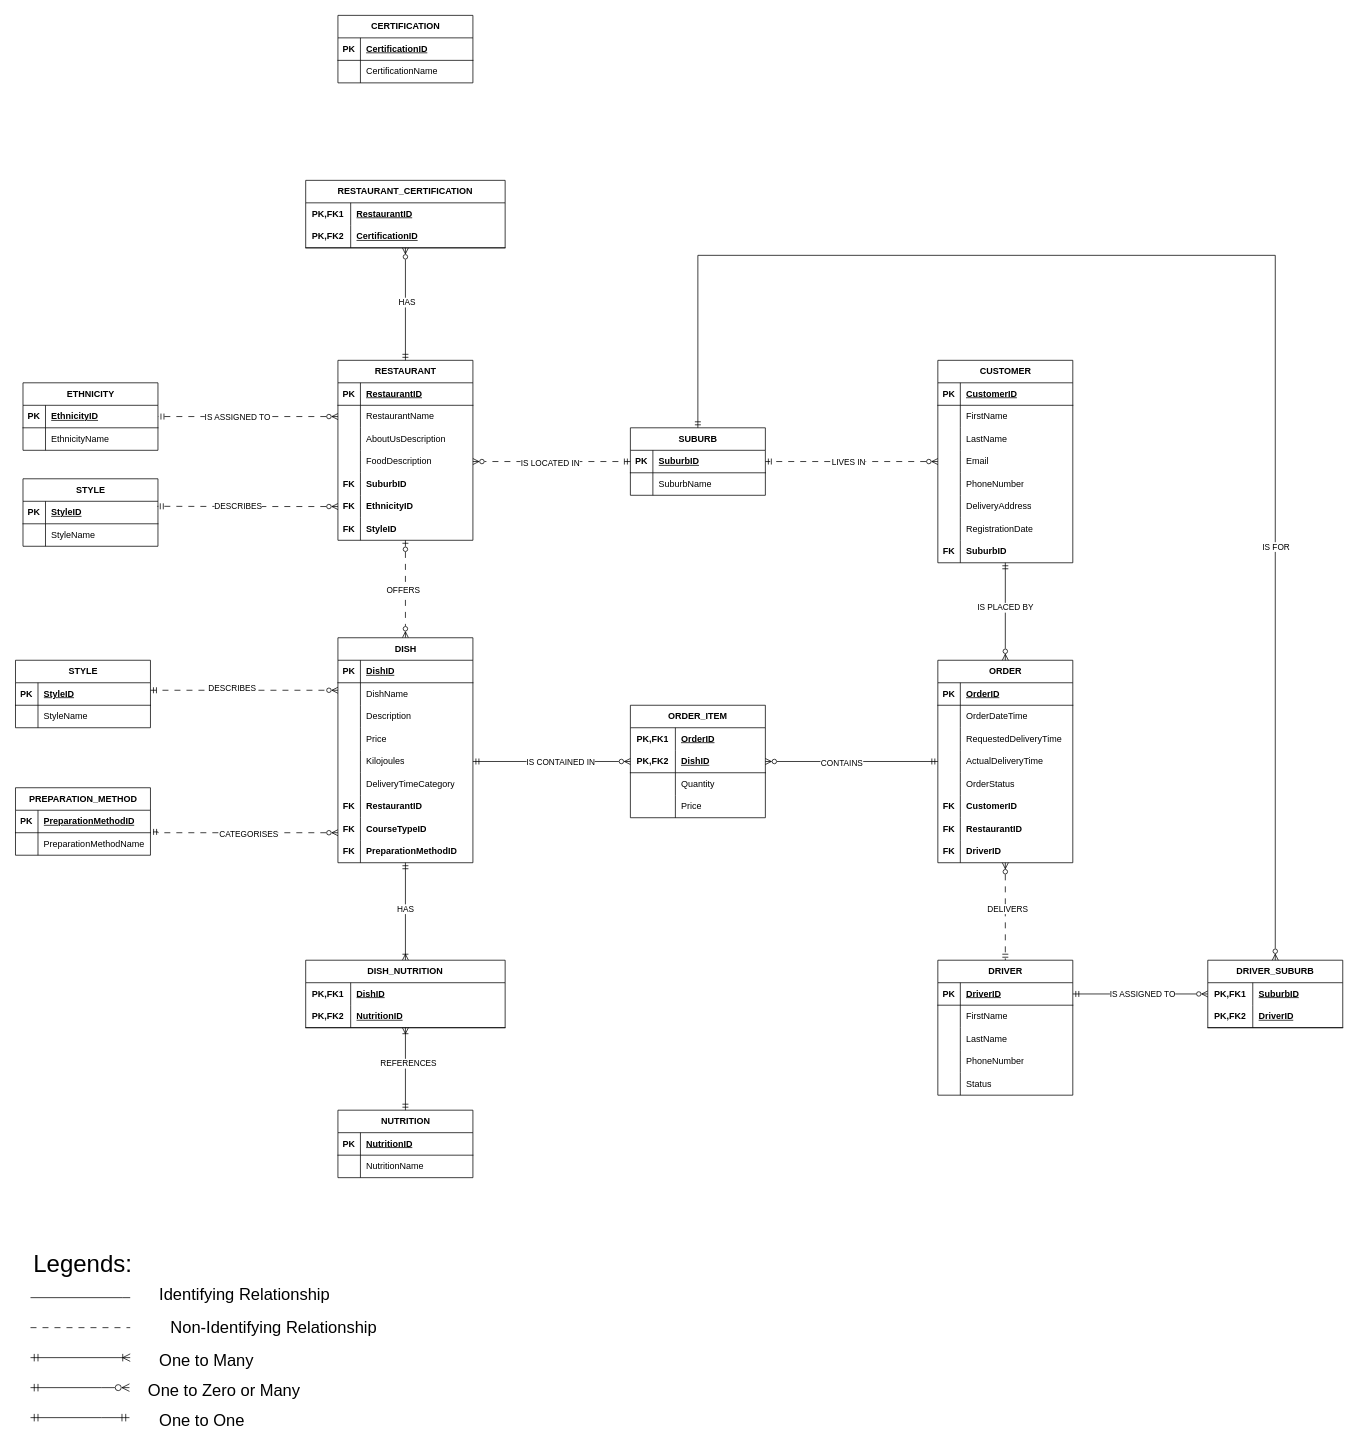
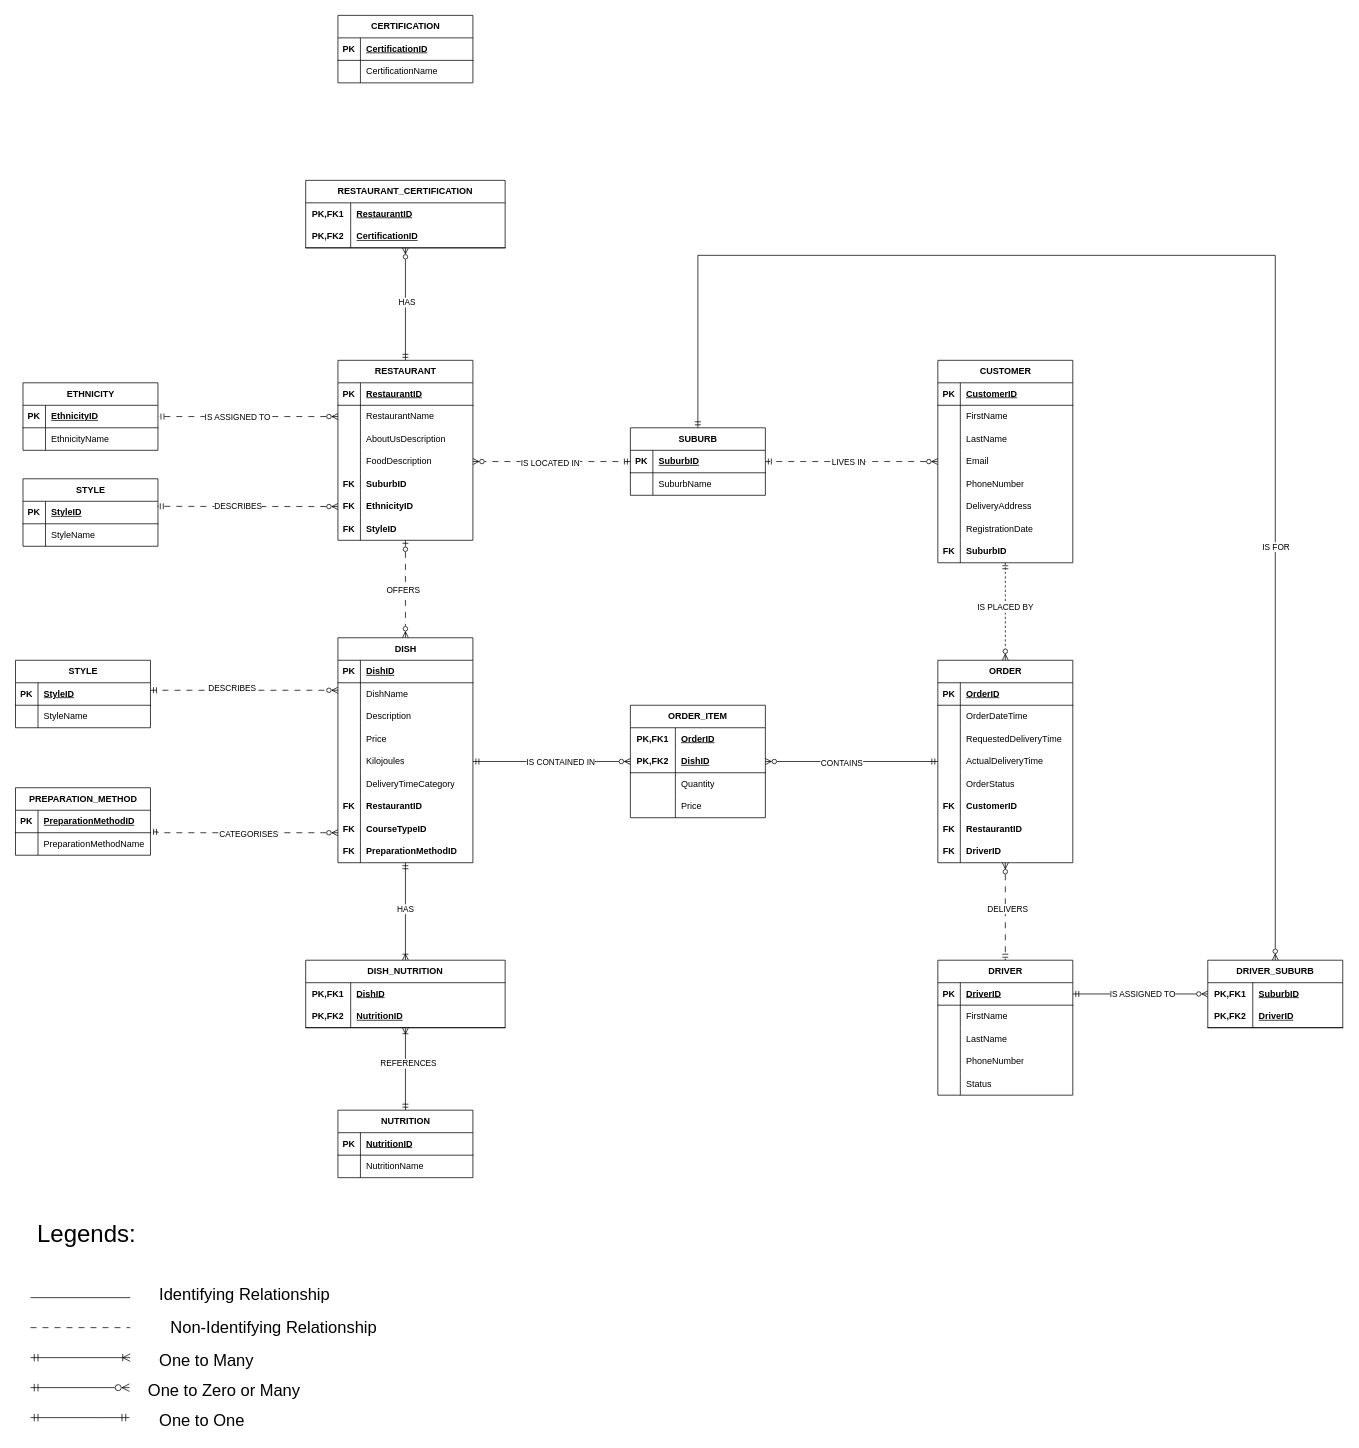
edge "CUSTOMER" -- "ORDER": style solid -> dashed
node "Legends:": moved (83, 1264) -> (87, 1234)
